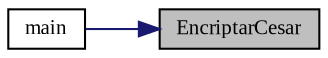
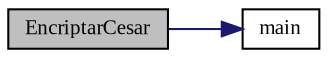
edge "main" -> "EncriptarCesar": reversed
